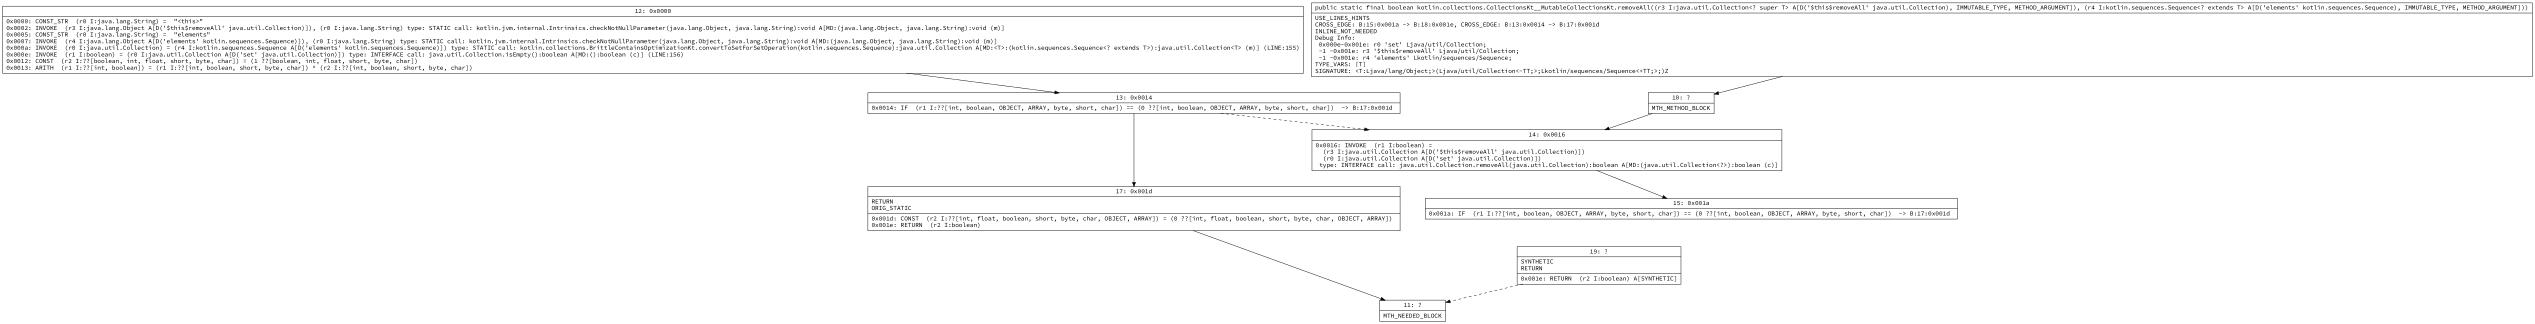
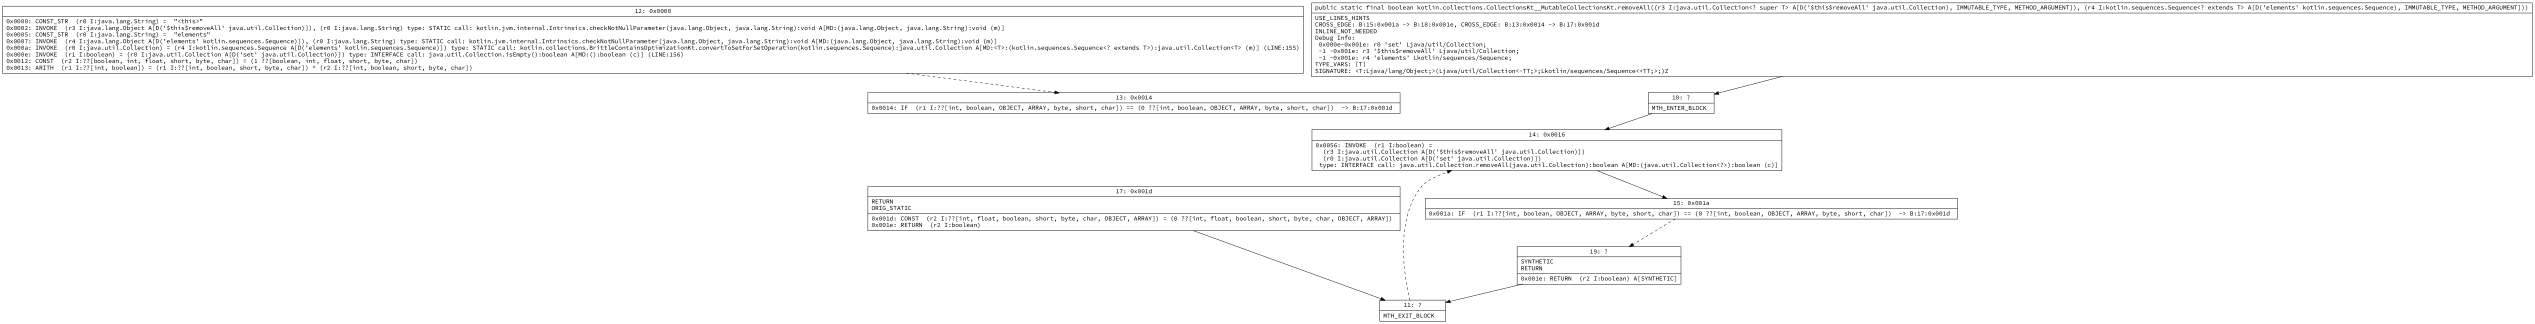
edge "12: 0x0000" -> "13: 0x0014": style solid -> dashed
node "10: ?": text "MTH_METHOD_BLOCK" -> "MTH_ENTER_BLOCK"
edge "13: 0x0014" -> "14: 0x0016": now "11: ?" -> "14: 0x0016"
node "14: 0x0016": text "0x0016: INVOKE  (r1 I:boolean) =" -> "0x0056: INVOKE  (r1 I:boolean) ="
edge "13: 0x0014" -> "17: 0x001d": removed
edge "15: 0x001a" -> "19: ?": added
edge "19: ?" -> "11: ?": style dashed -> solid
node "11: ?": text "MTH_NEEDED_BLOCK" -> "MTH_EXIT_BLOCK"
